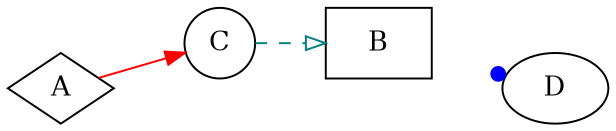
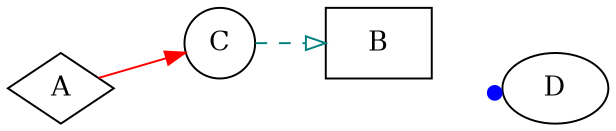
edge "B" -> "D": now "A" -> "D"
